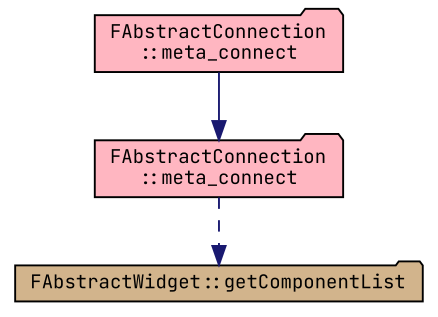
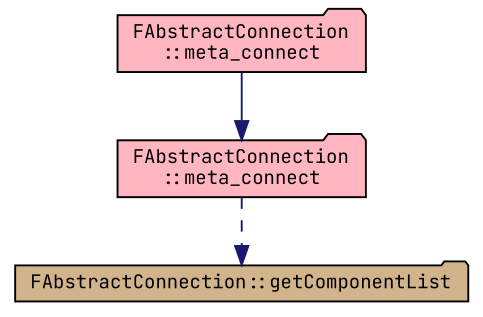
node "FAbstractWidget::getComponentList": label "FAbstractWidget::getComponentList" -> "FAbstractConnection::getComponentList"
